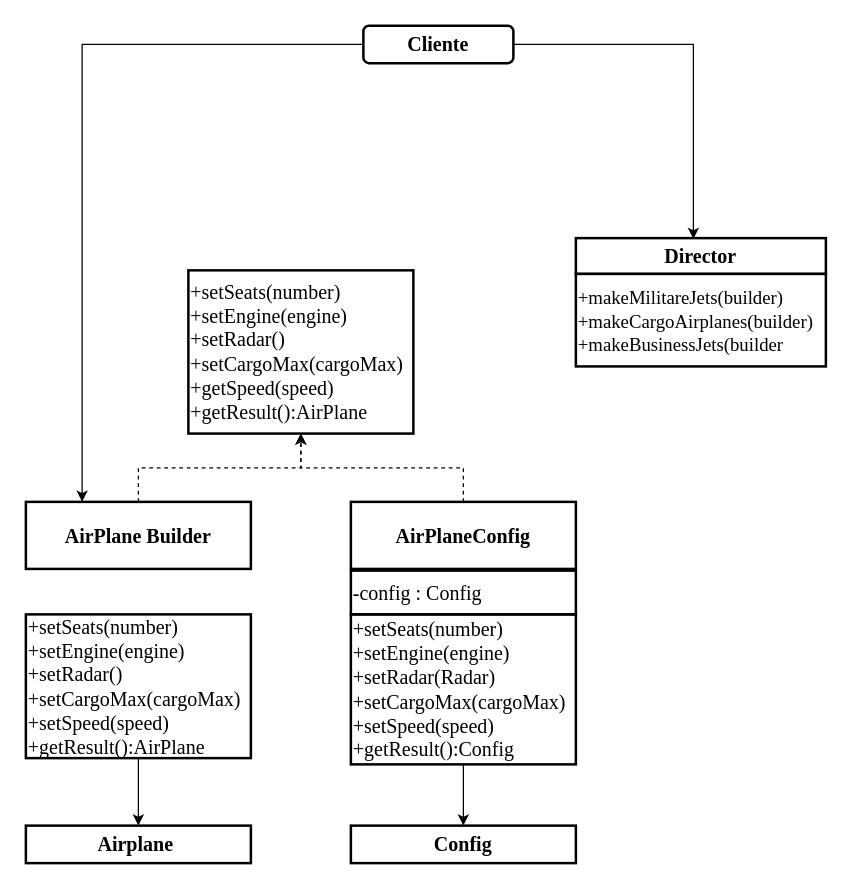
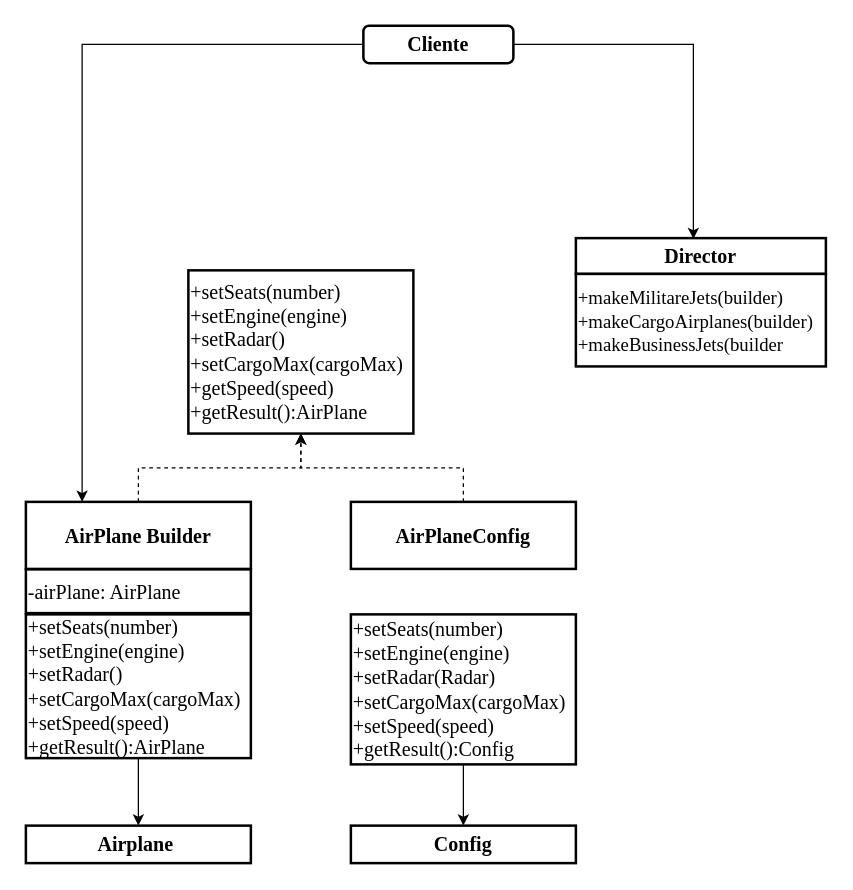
node "-airPlane: AirPlane": added
node "-config : Config": removed
